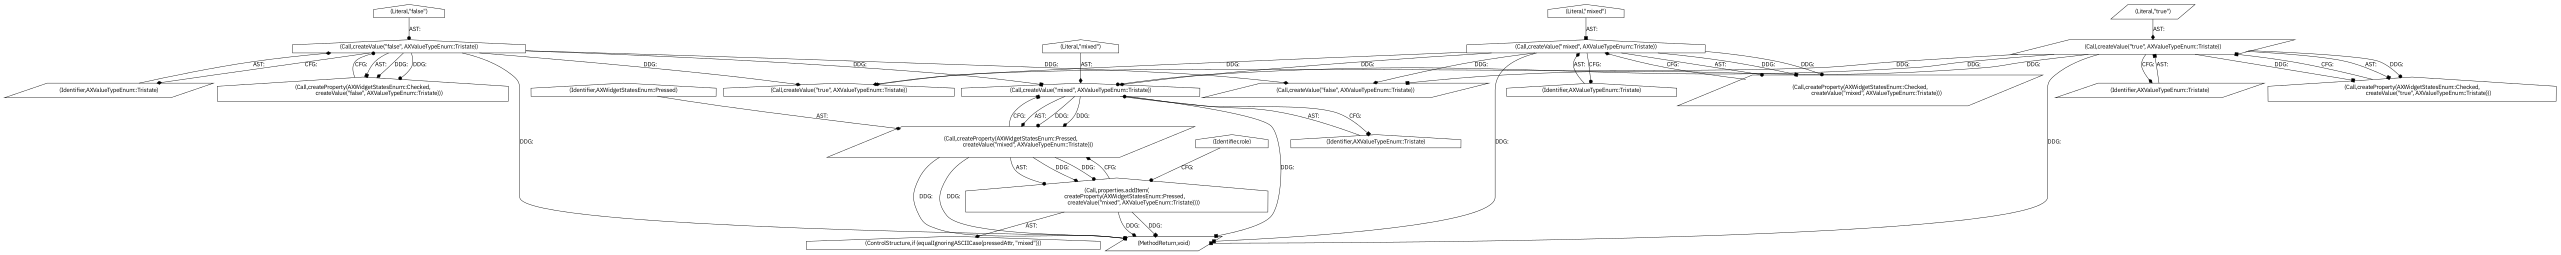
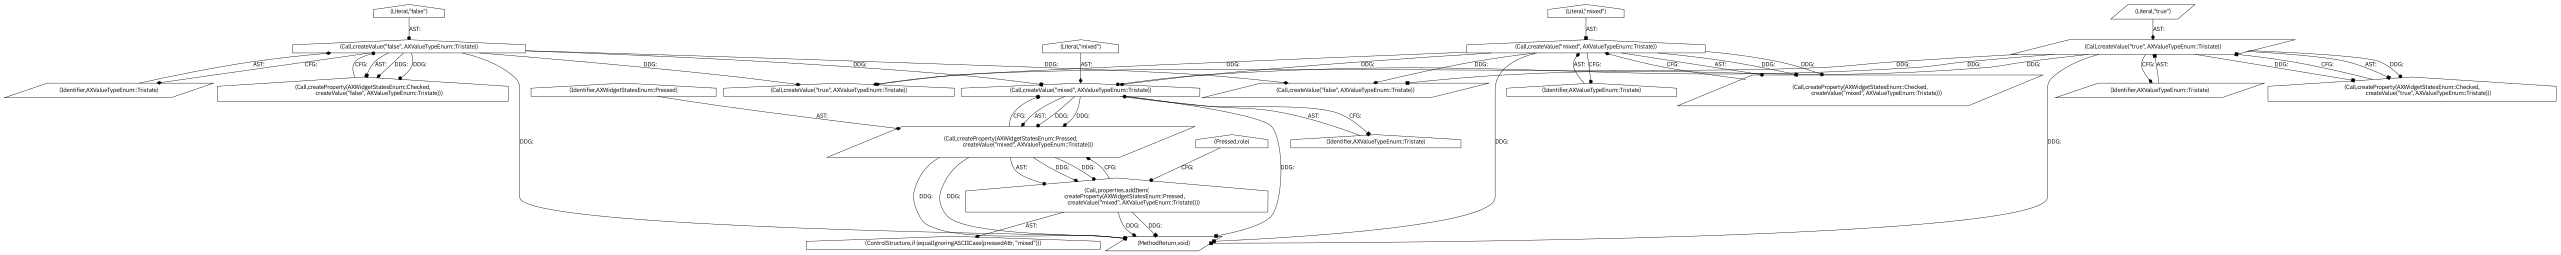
node "(Identifier,role)": label "(Identifier,role)" -> "(Pressed,role)"
